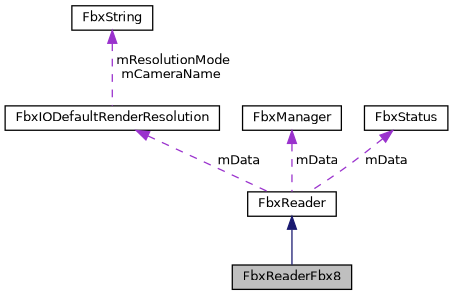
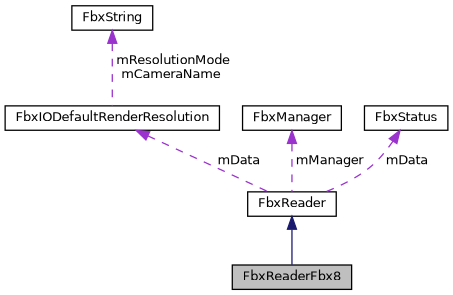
edge "FbxReader" -> "FbxManager": label " mData" -> " mManager"
